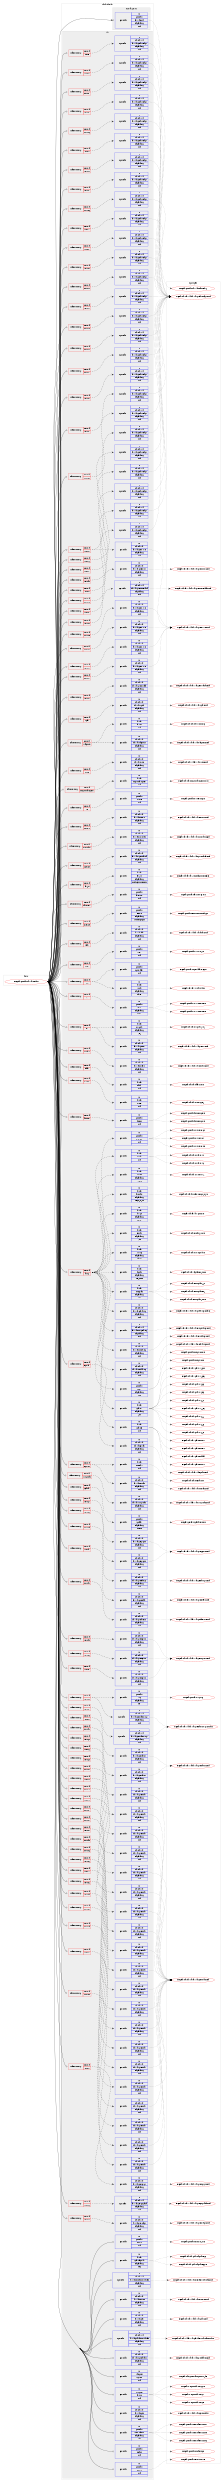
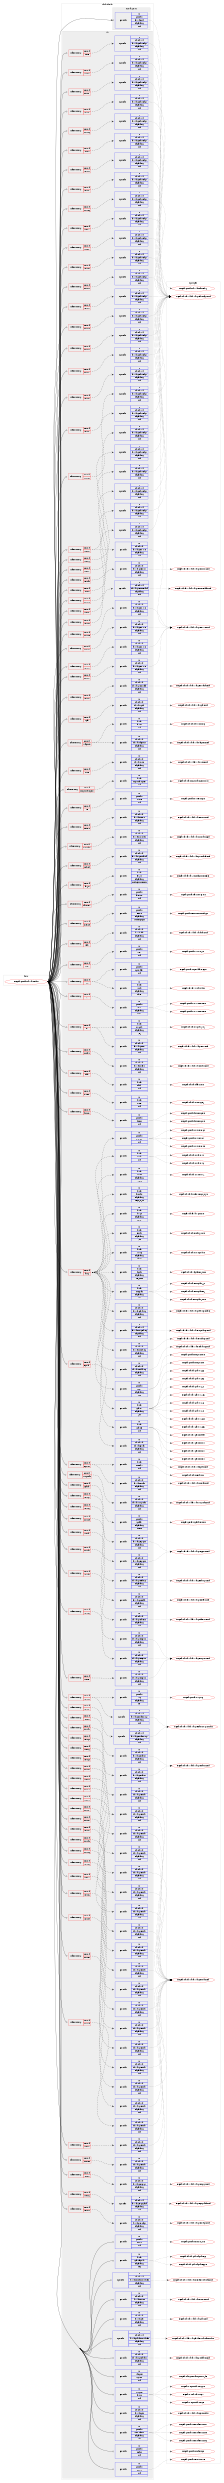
node "portage://dev-tex/latexmk-444": removed
node "portage://sys-apps/texinfo-6.7": label "portage://sys-apps/texinfo-6.7" -> "portage://sys-texi/texinfo-6.7"
